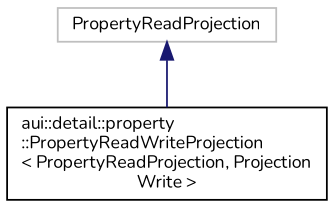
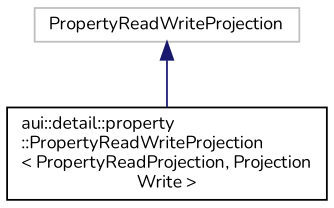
node "PropertyReadProjection": label "PropertyReadProjection" -> "PropertyReadWriteProjection"
